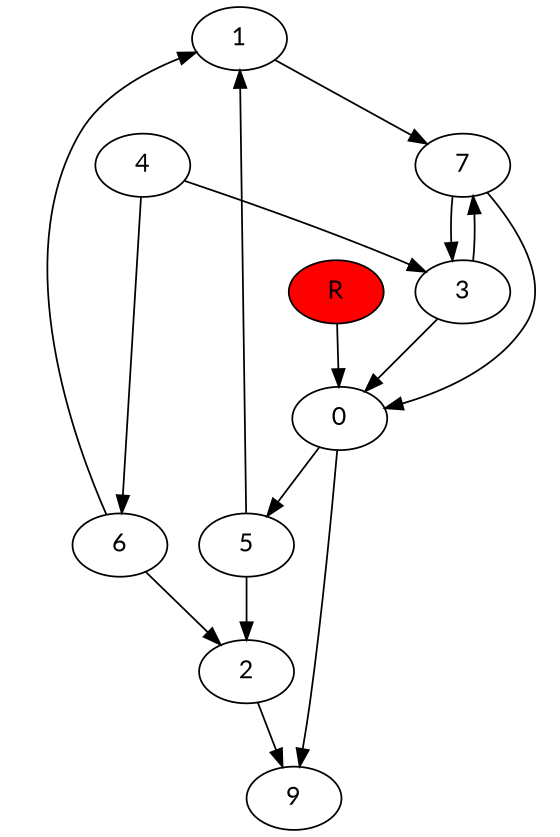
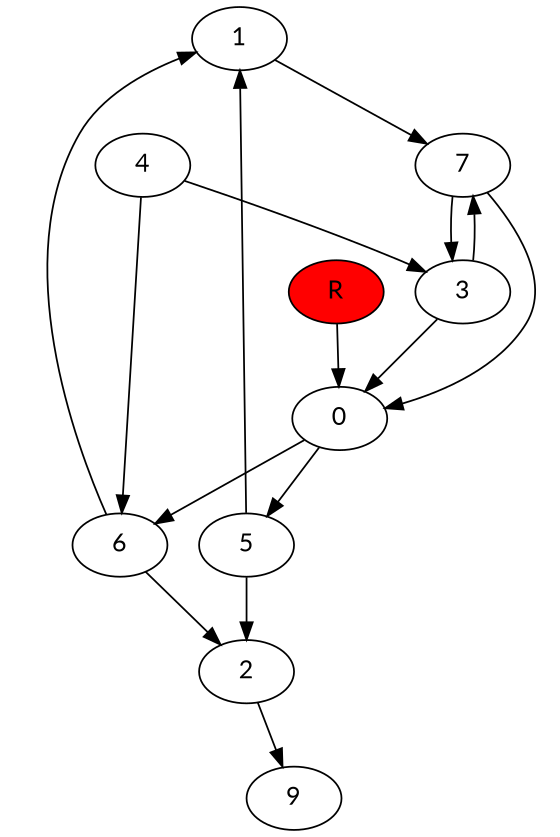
edge "0" -> "9": now "0" -> "6"
